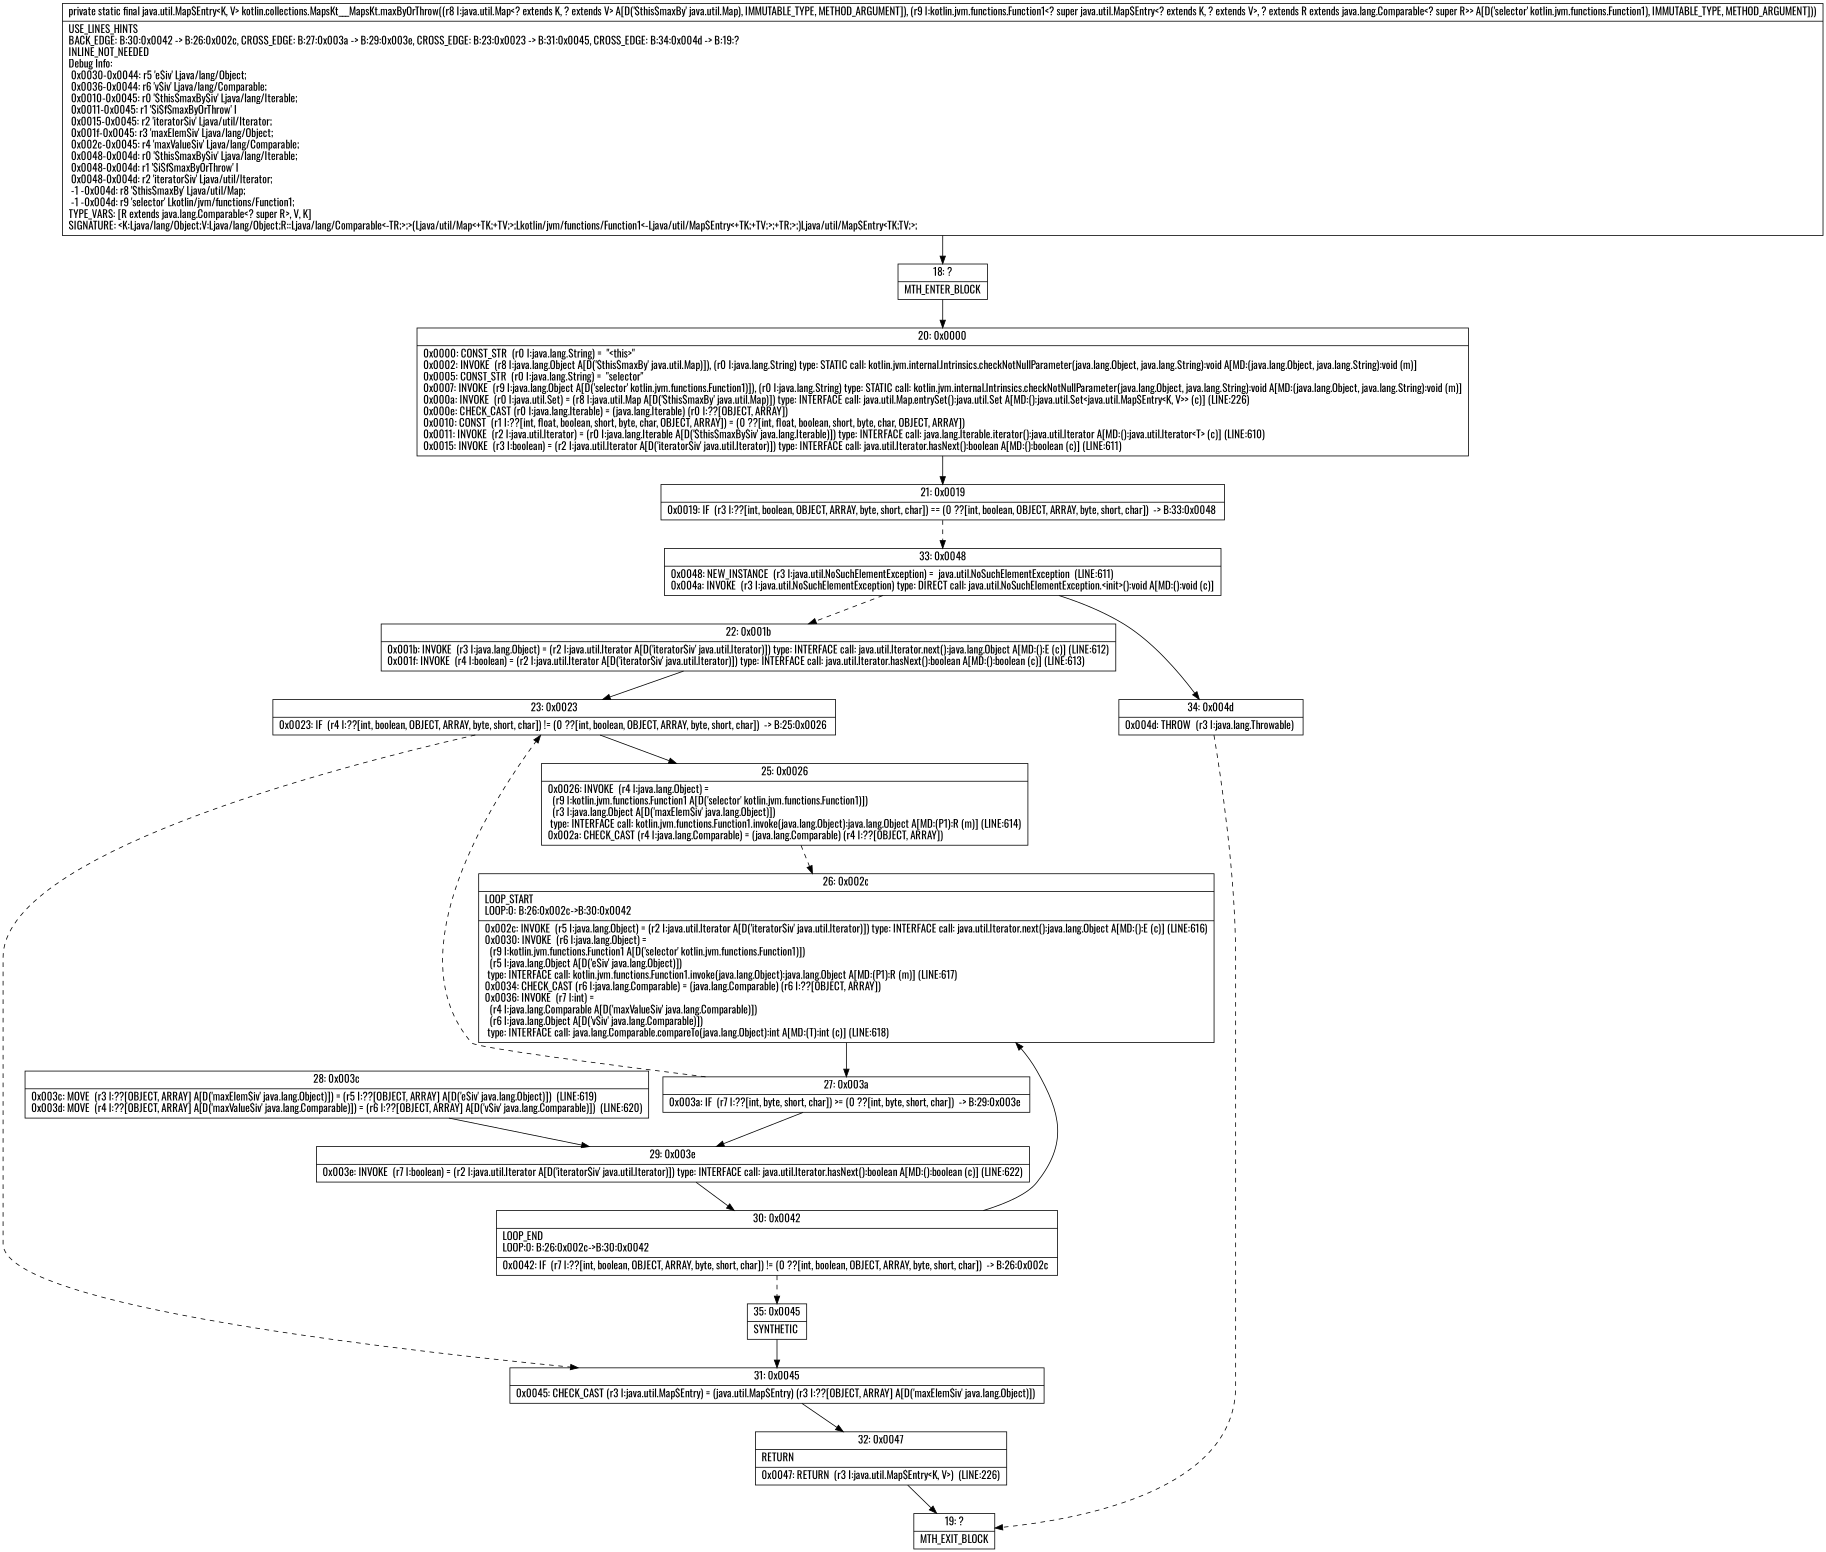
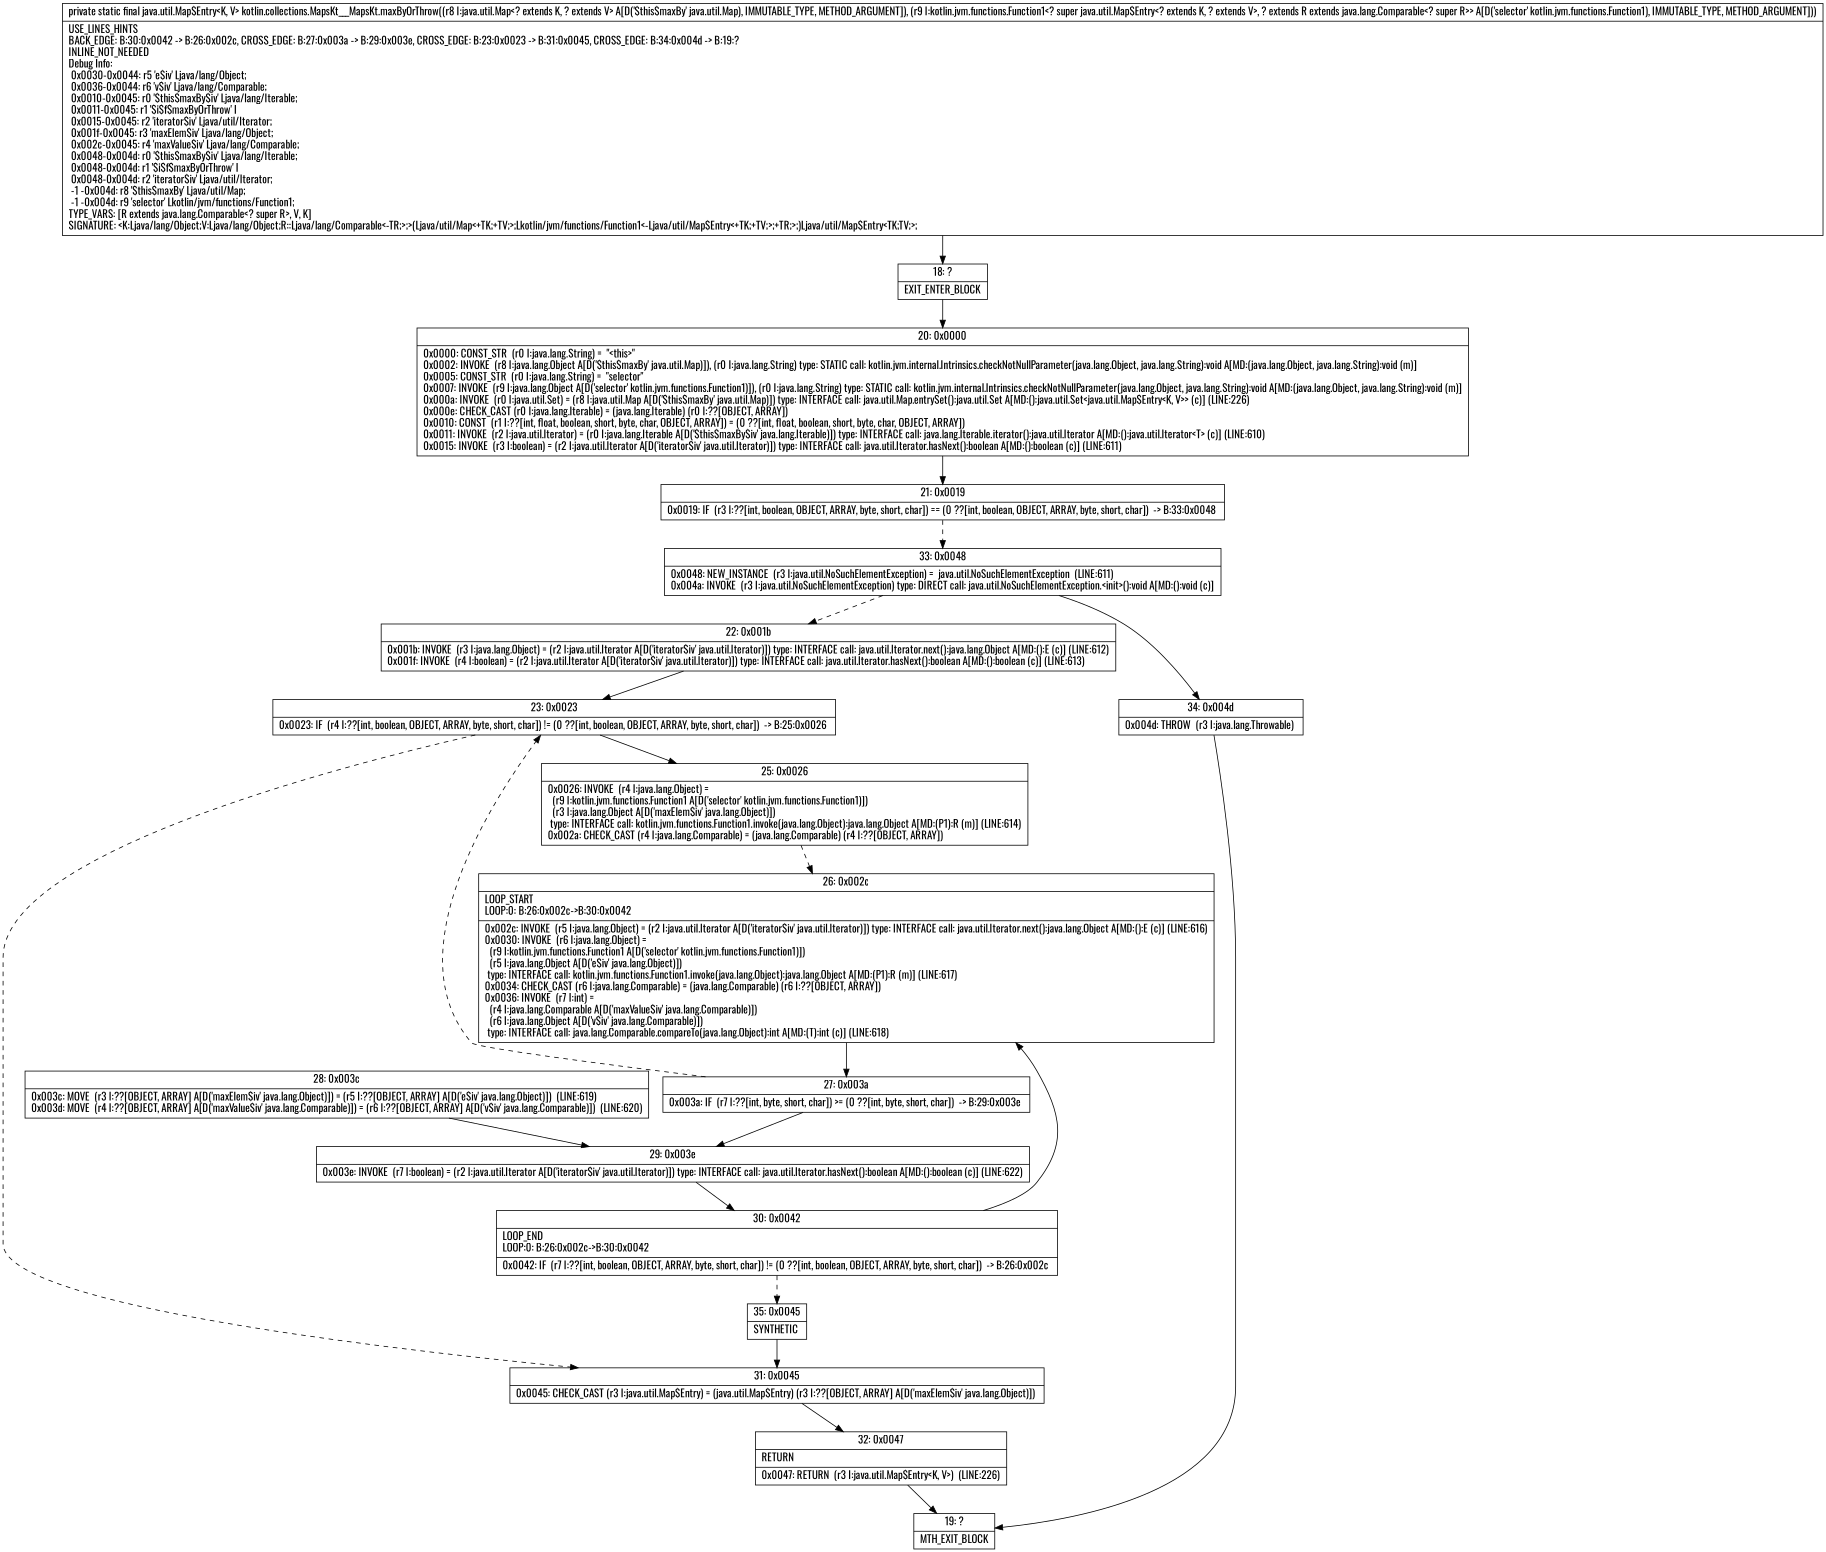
node "18: ?": text "MTH_ENTER_BLOCK" -> "EXIT_ENTER_BLOCK"
edge "34: 0x004d" -> "19: ?": style dashed -> solid
